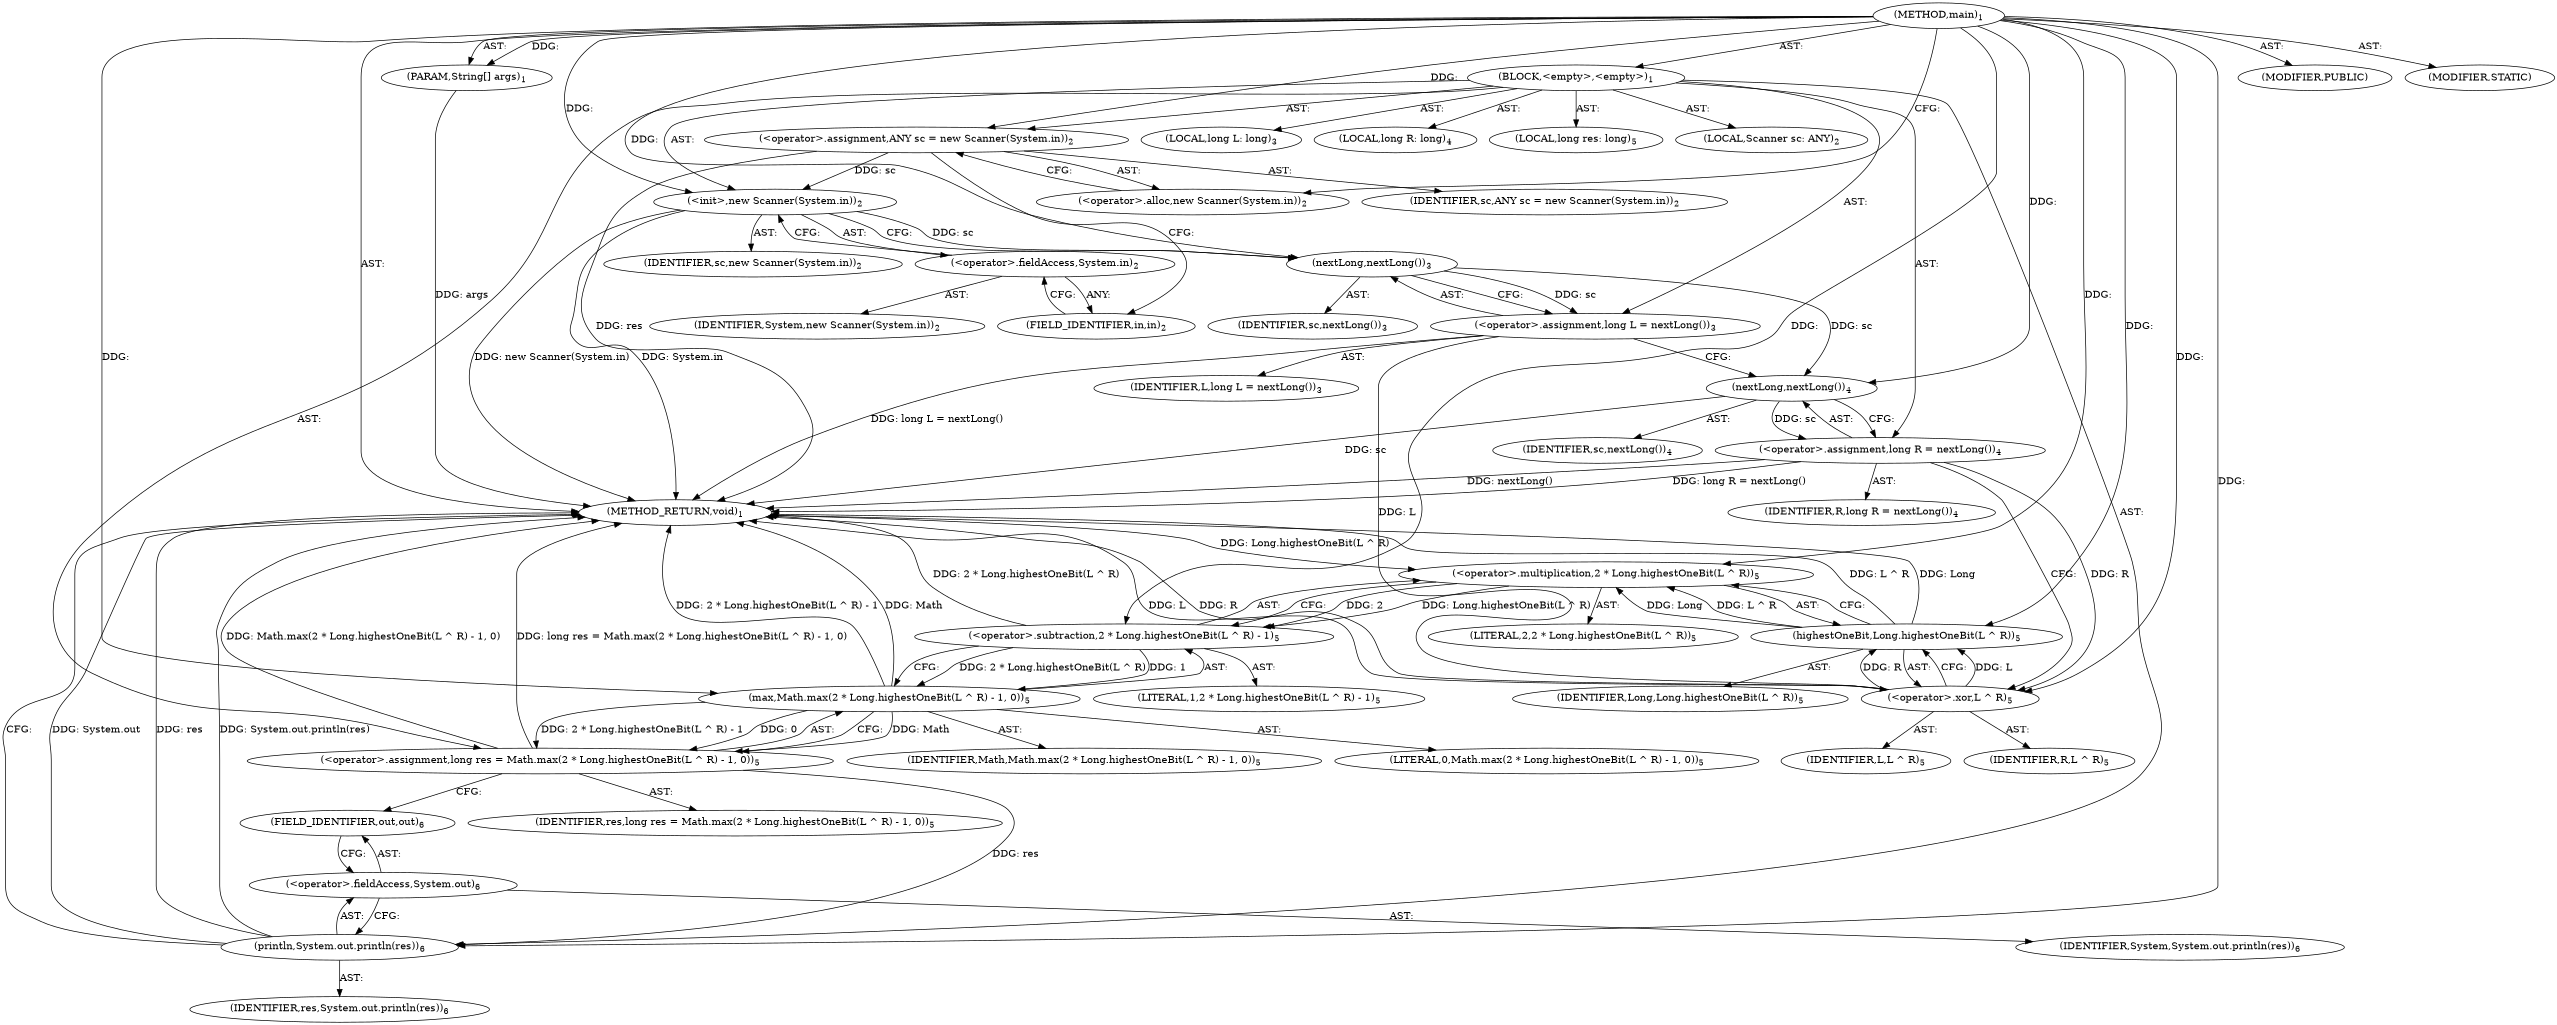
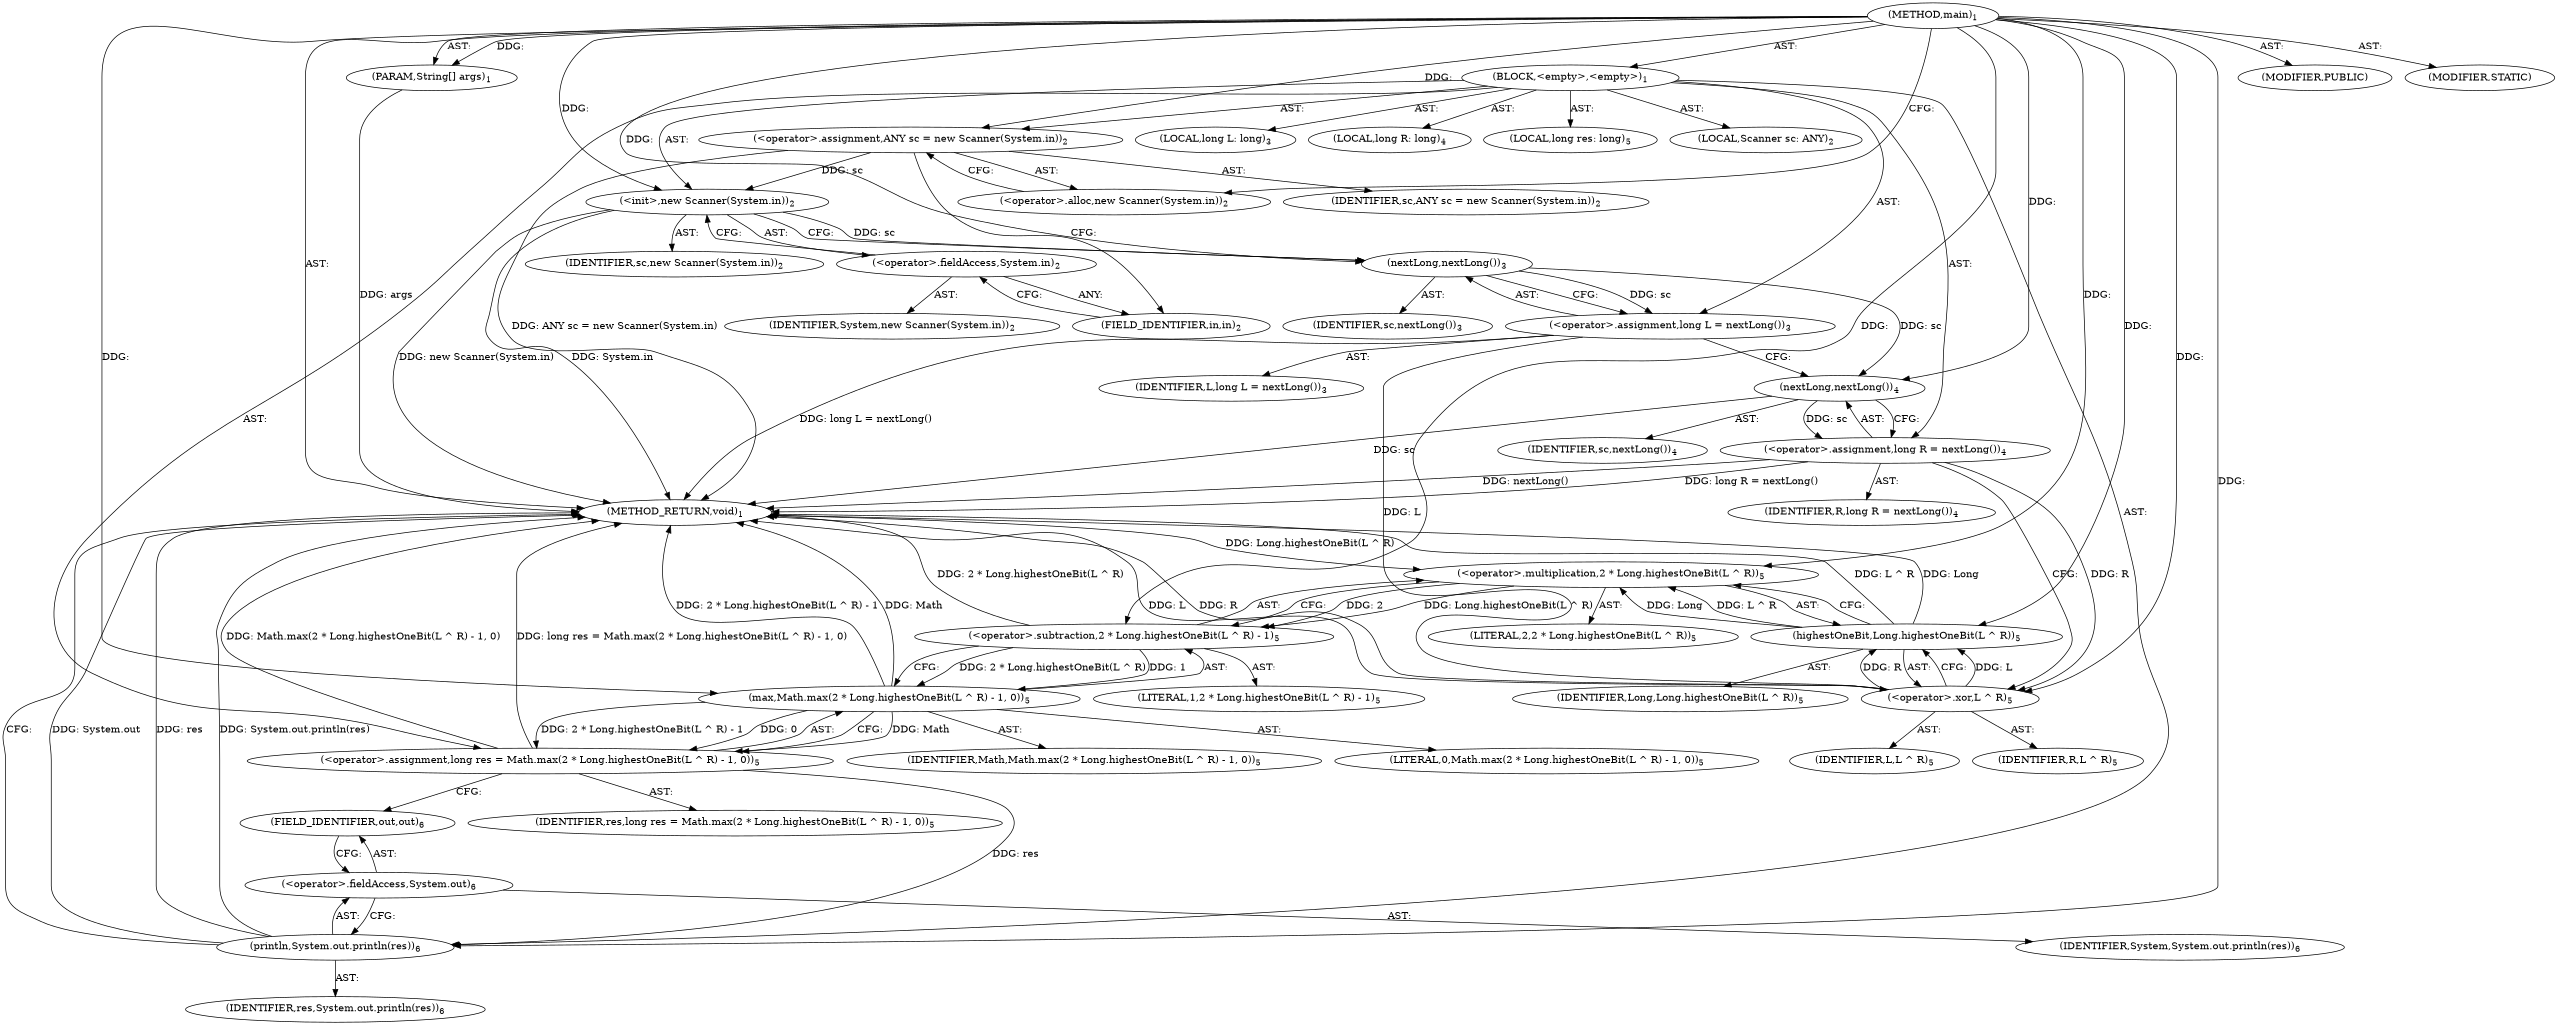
edge "(<operator>.assignment,ANY sc = new Scanner(System.in))" -> "(METHOD_RETURN,void)": label "DDG: res" -> "DDG: ANY sc = new Scanner(System.in)"
